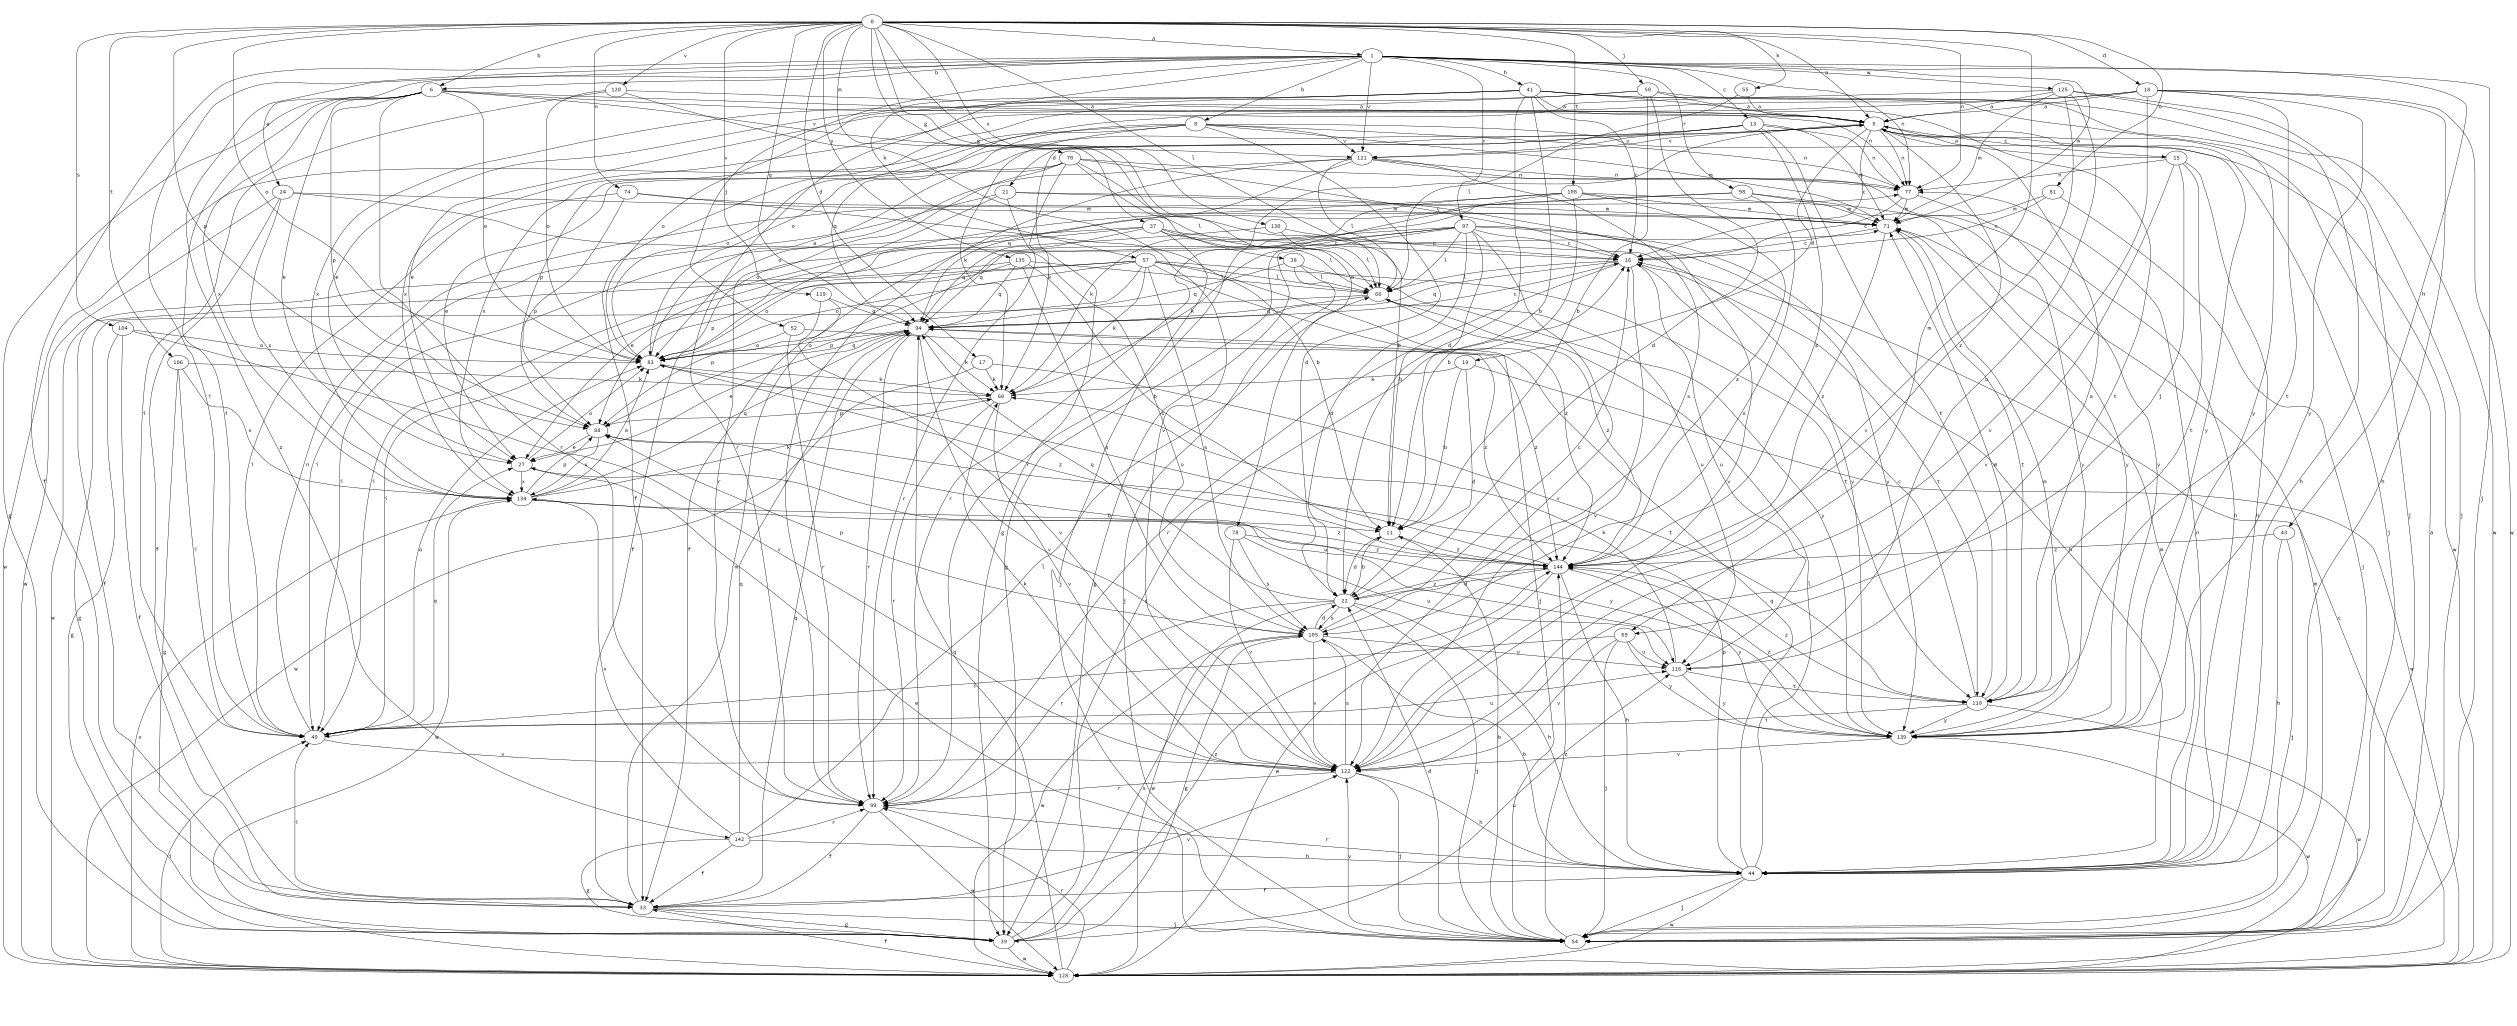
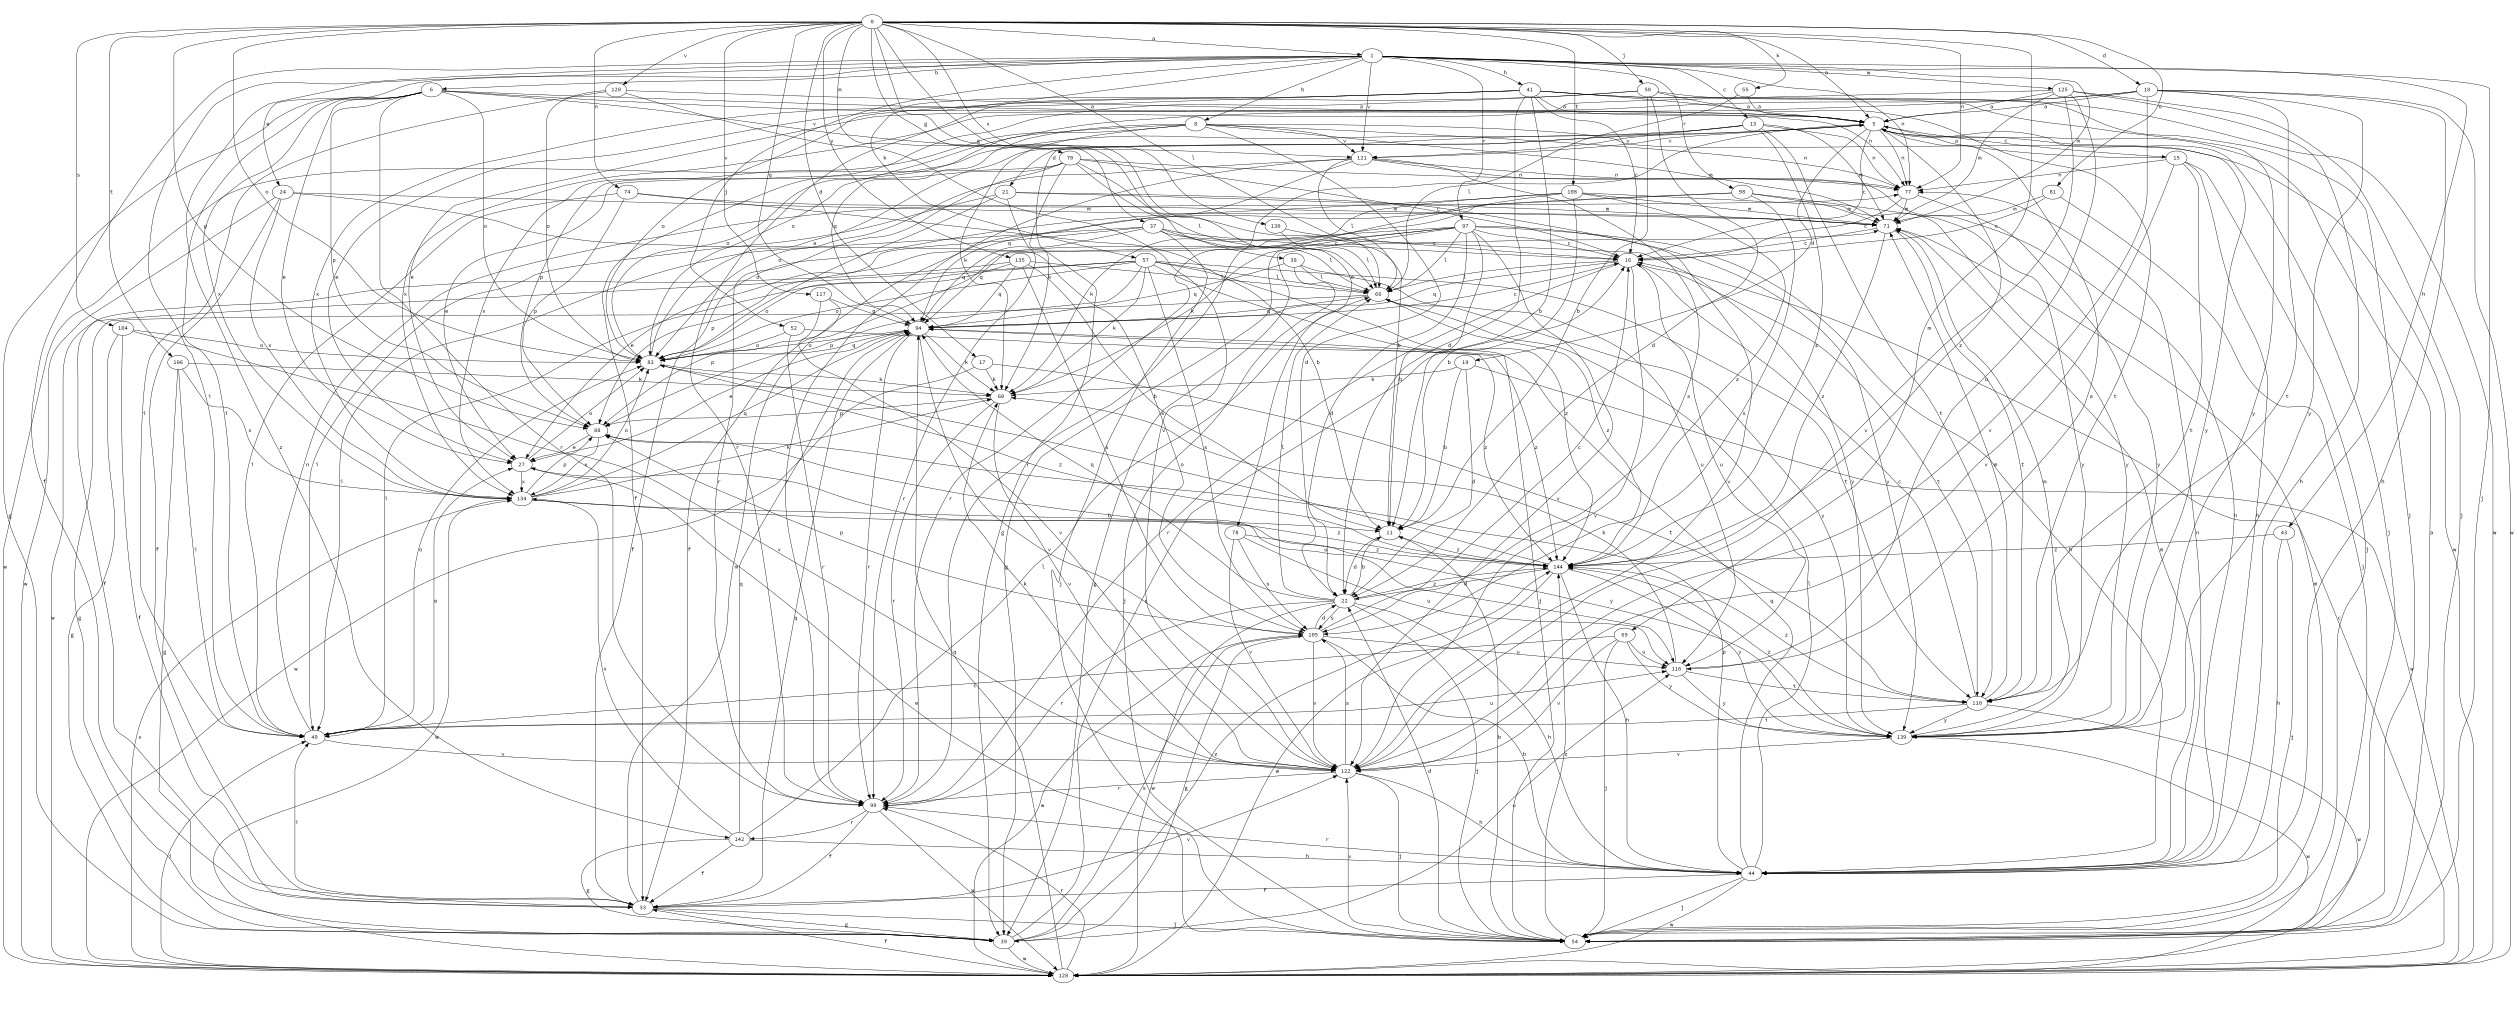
edge "0" -> "6": removed, label "b"
node "119": label "119" -> "117"
edge "130" -> "49": removed, label "i"
edge "22" -> "66": added, label "l"
edge "15" -> "69": now "15" -> "54"
edge "142" -> "99": reversed
